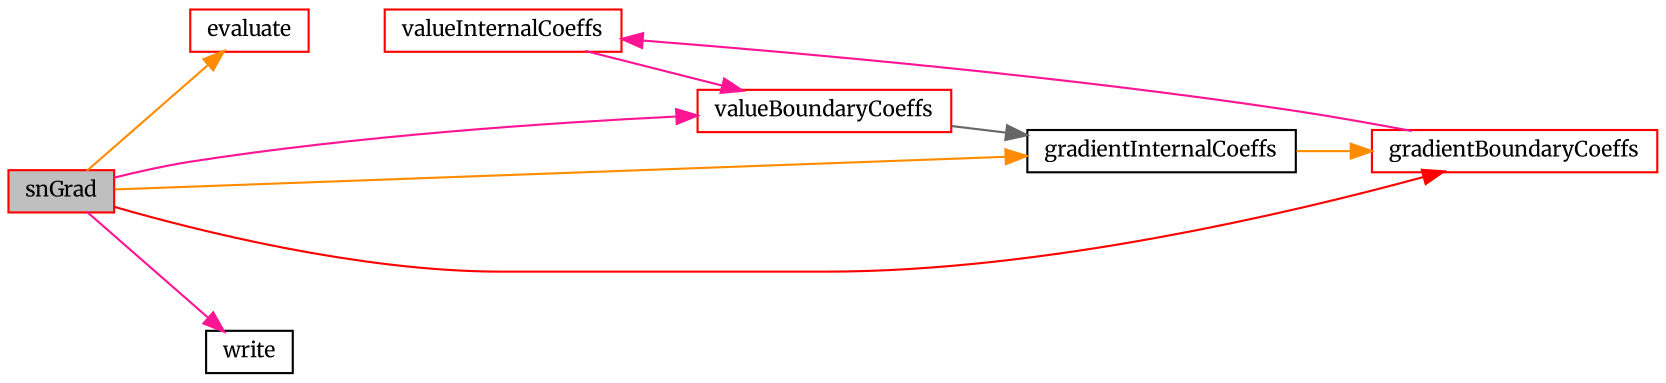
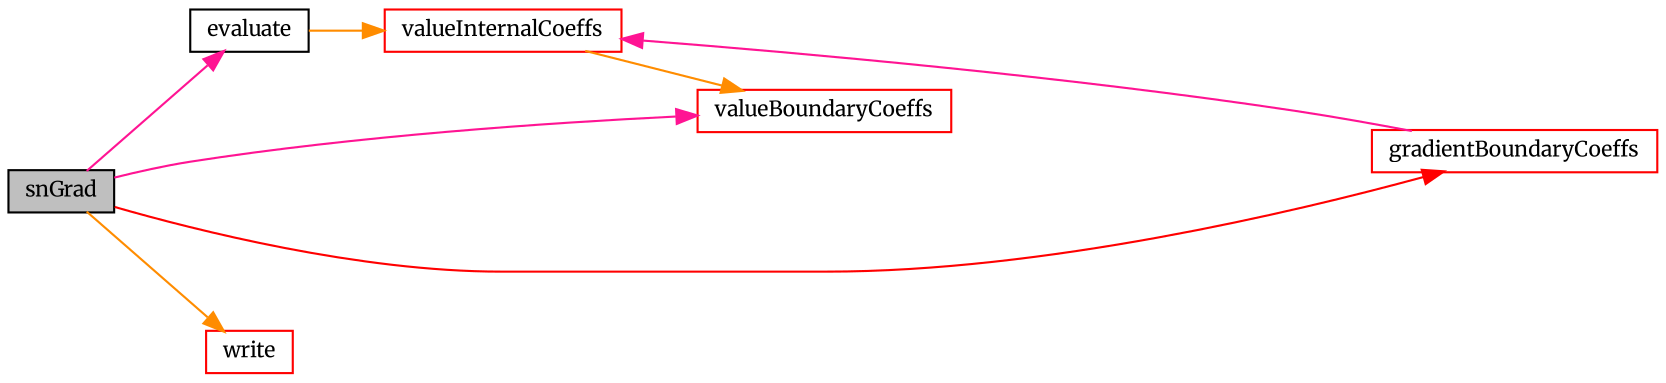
node "evaluate": color red -> black
edge "evaluate" -> "valueInternalCoeffs": added
edge "valueInternalCoeffs" -> "valueBoundaryCoeffs": color deeppink -> darkorange
edge "snGrad" -> "evaluate": color darkorange -> deeppink
node "gradientInternalCoeffs": removed
node "snGrad": color red -> black
edge "snGrad" -> "write": color deeppink -> darkorange
node "write": color black -> red
